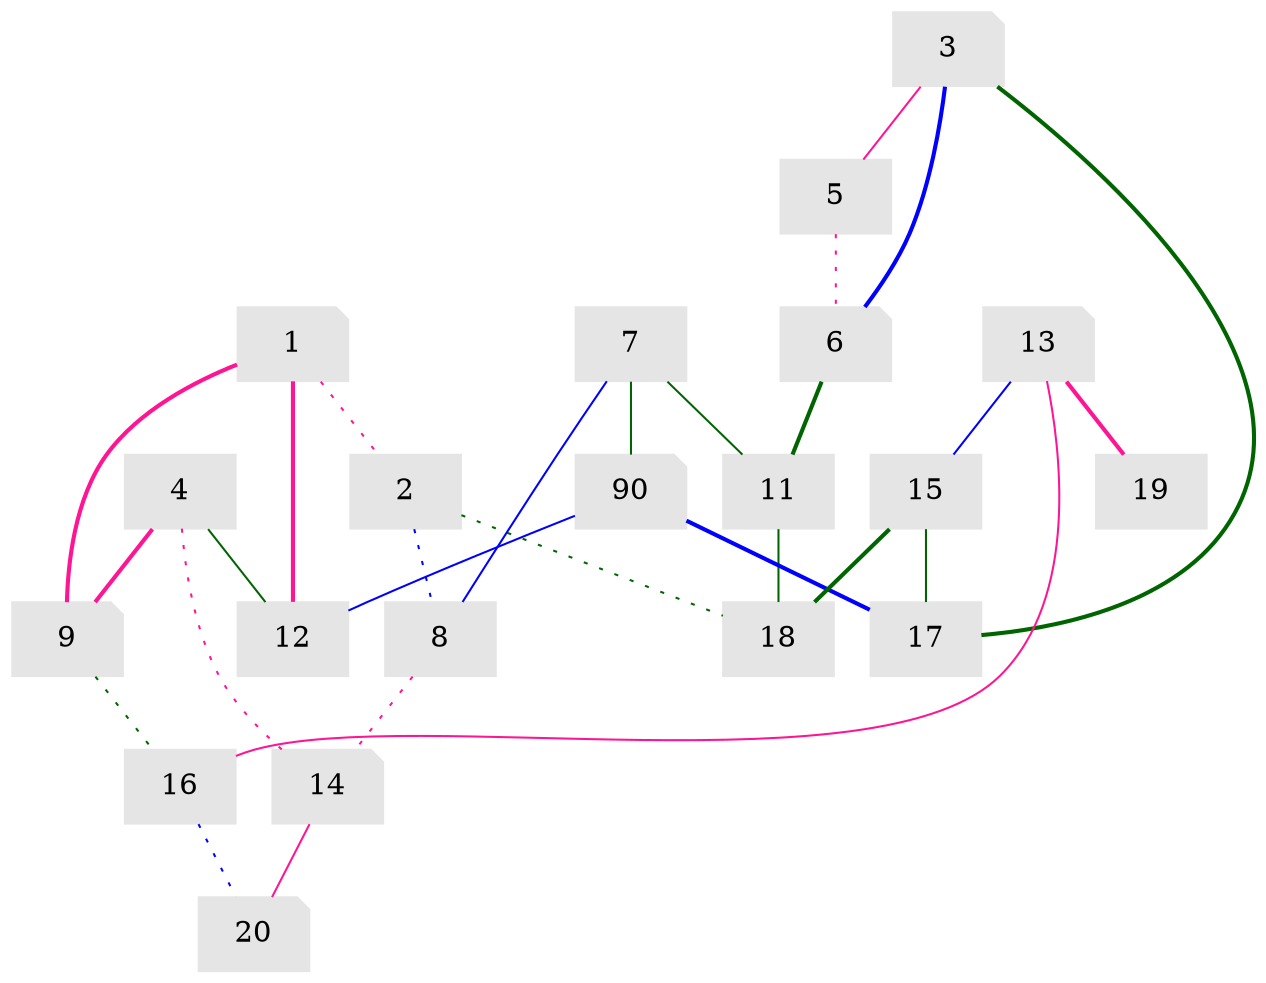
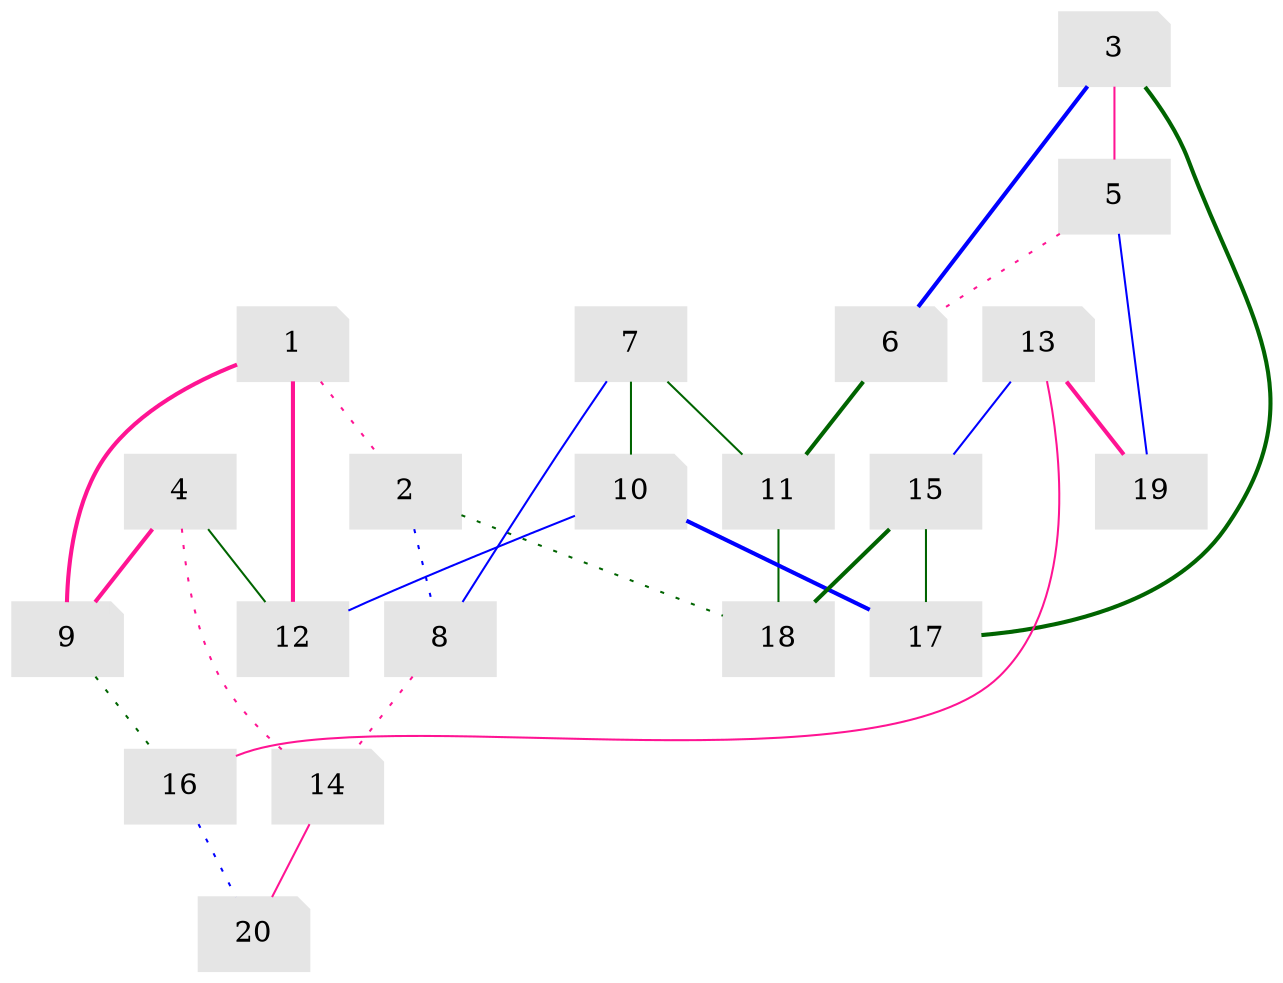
edge "5" -- "19": added
node "90": label "90" -> "10"
